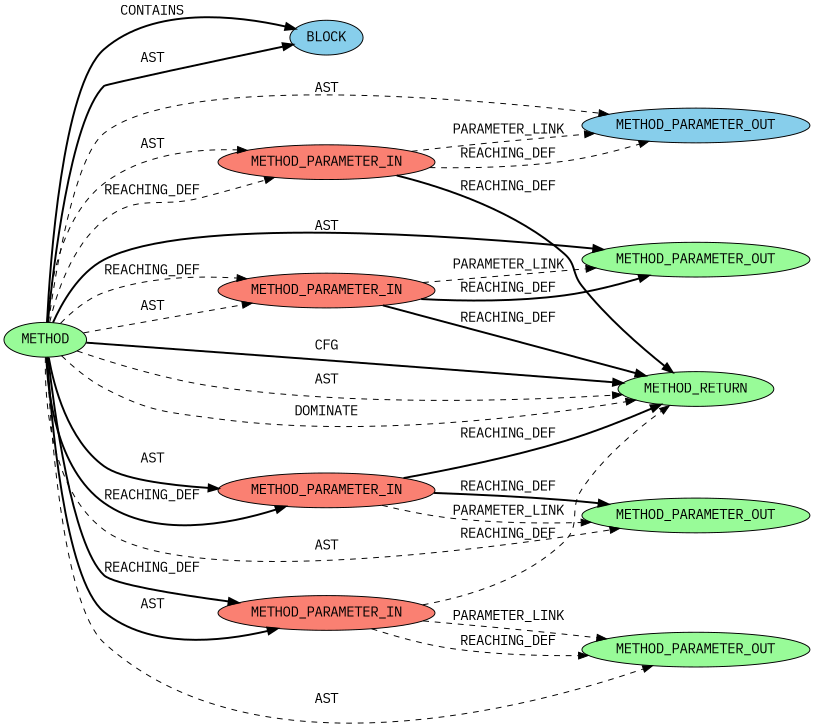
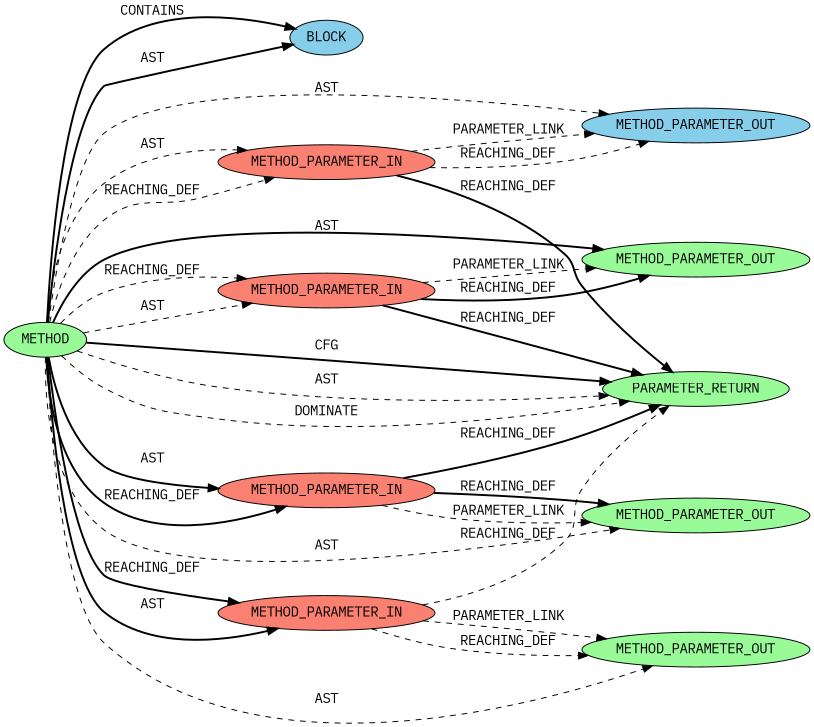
node "METHOD_RETURN": label "METHOD_RETURN" -> "PARAMETER_RETURN"
